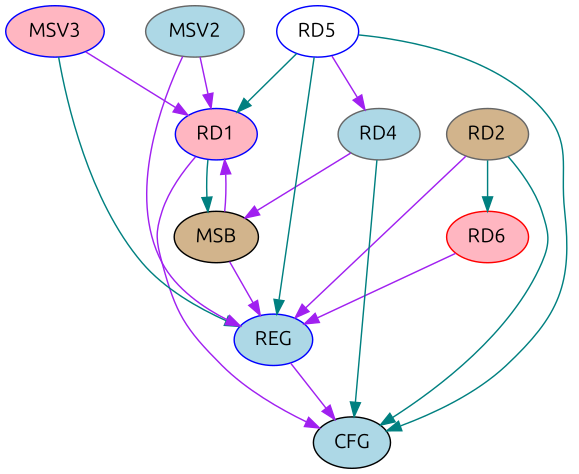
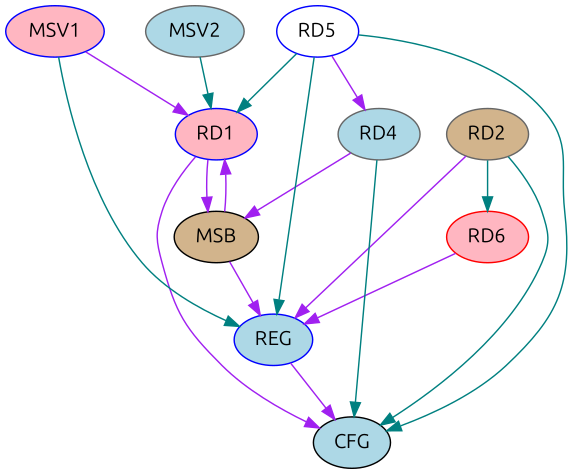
node "MSV3": label "MSV3" -> "MSV1"
edge "MSV2" -> "RD1": color purple -> teal
edge "RD1" -> "MSB": color teal -> purple
edge "MSV2" -> "REG": removed
